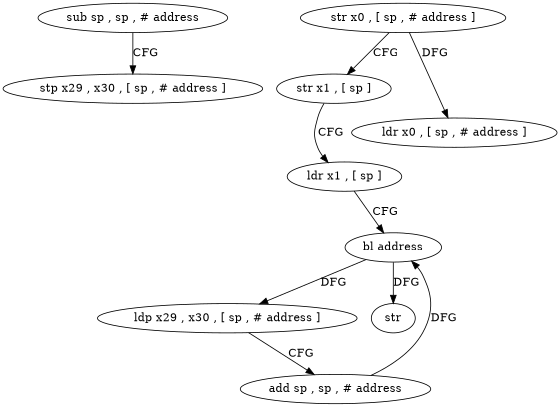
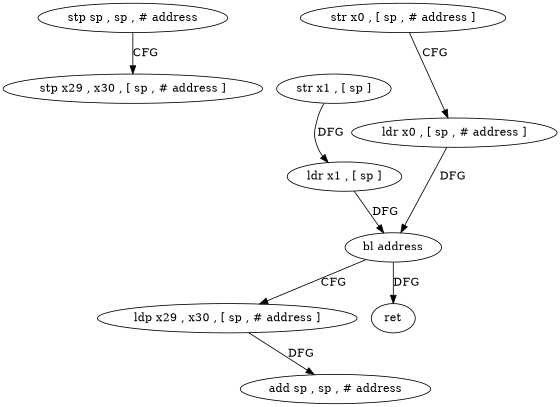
node "sub sp , sp , # address": label "sub sp , sp , # address" -> "stp sp , sp , # address"
edge "str x0 , [ sp , # address ]" -> "str x1 , [ sp ]": removed, label "CFG"
edge "str x0 , [ sp , # address ]" -> "ldr x0 , [ sp , # address ]": label "DFG" -> "CFG"
edge "str x1 , [ sp ]" -> "ldr x1 , [ sp ]": label "CFG" -> "DFG"
edge "ldr x1 , [ sp ]" -> "bl address": label "CFG" -> "DFG"
edge "bl address" -> "ldp x29 , x30 , [ sp , # address ]": label "DFG" -> "CFG"
node "str": label "str" -> "ret"
edge "add sp , sp , # address" -> "bl address": now "ldr x0 , [ sp , # address ]" -> "bl address"
edge "ldp x29 , x30 , [ sp , # address ]" -> "add sp , sp , # address": label "CFG" -> "DFG"
